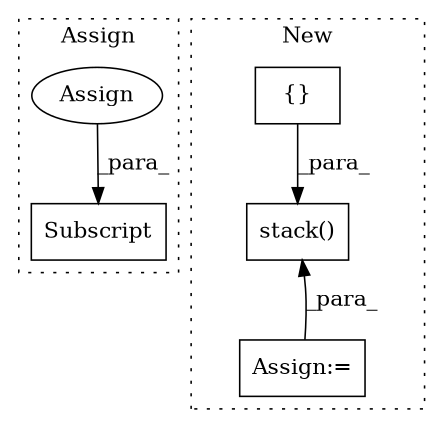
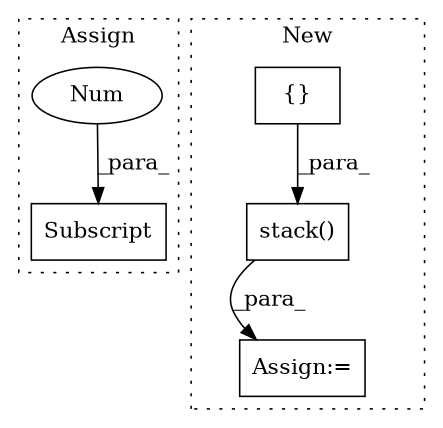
node "Assign": label "Assign" -> "Num"
edge "Assign:=" -> "stack()": reversed
